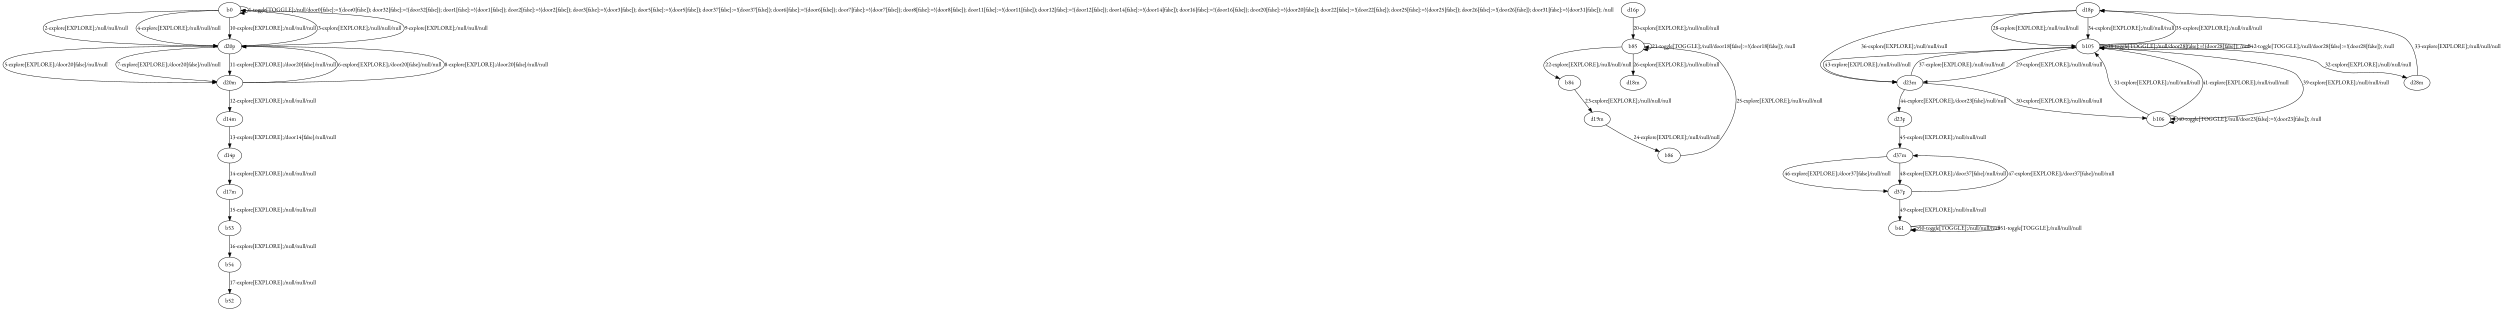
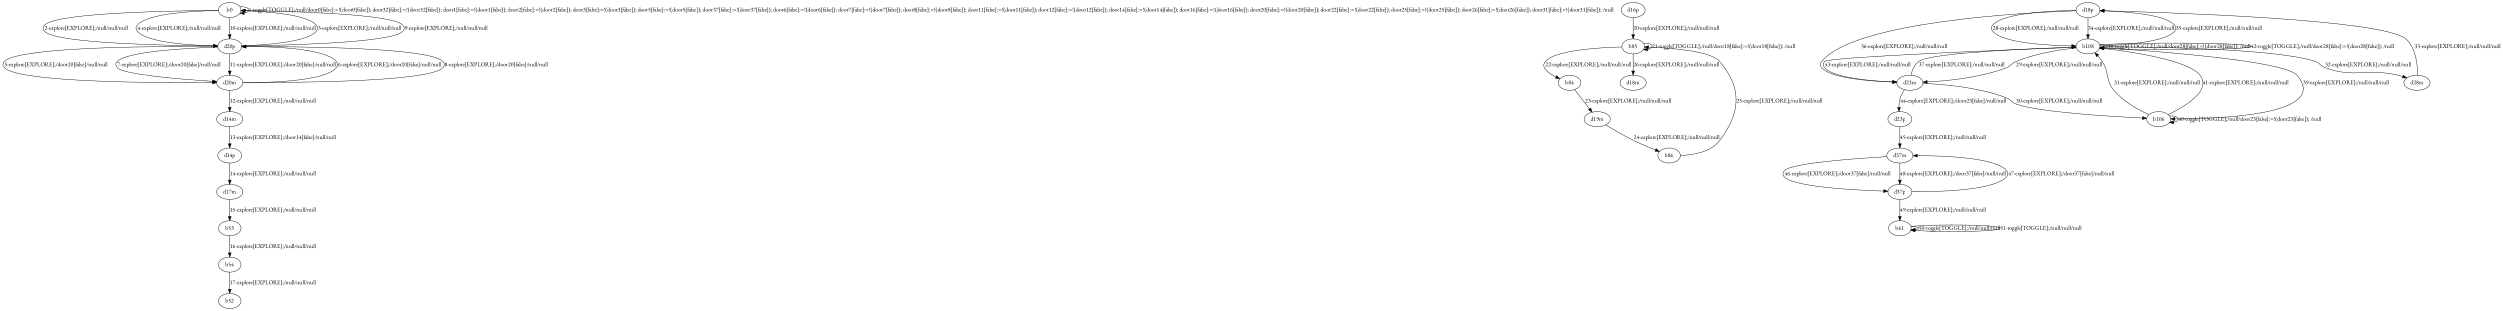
node "b105": label "b105" -> "b108"
